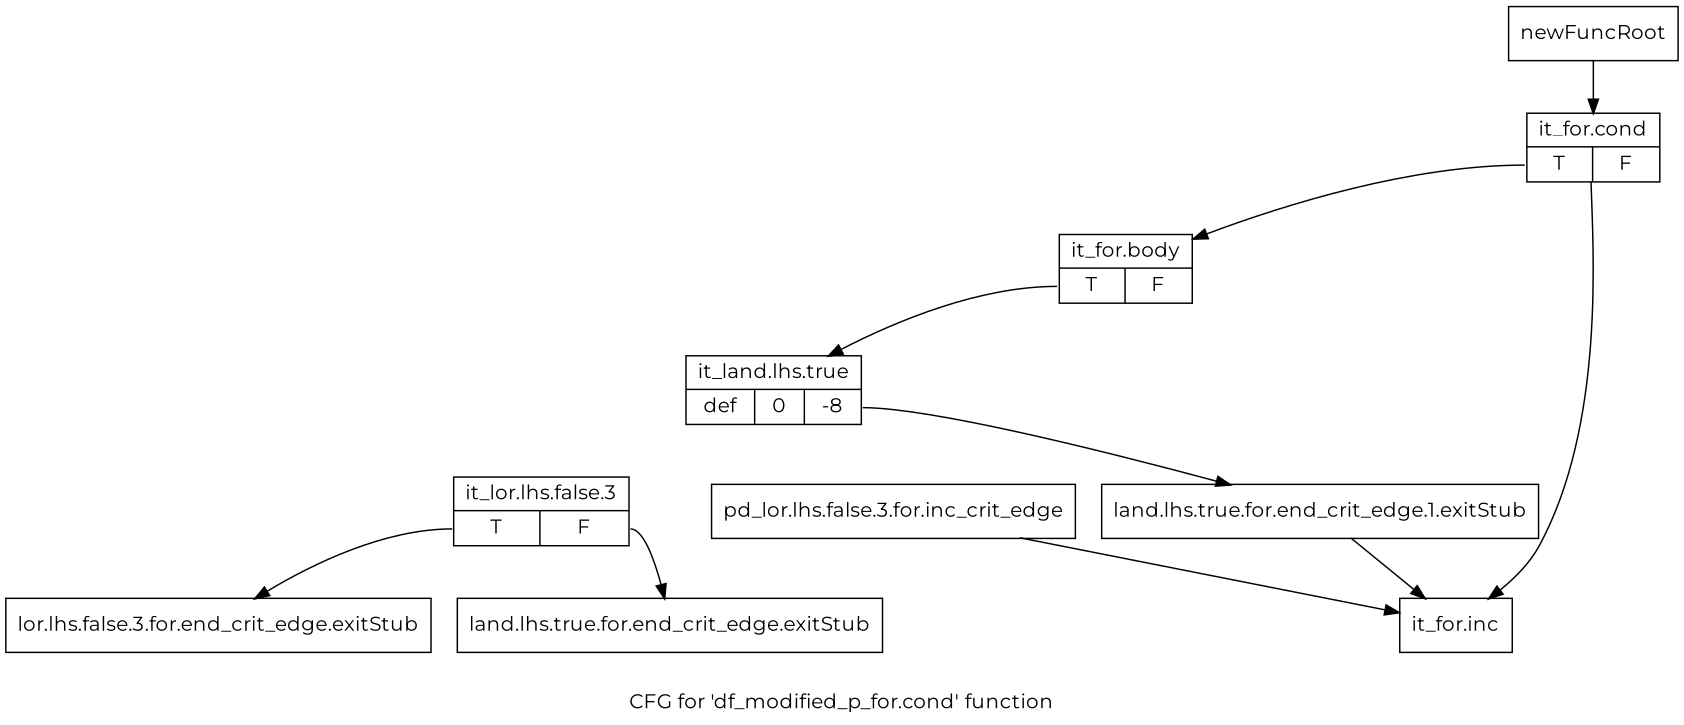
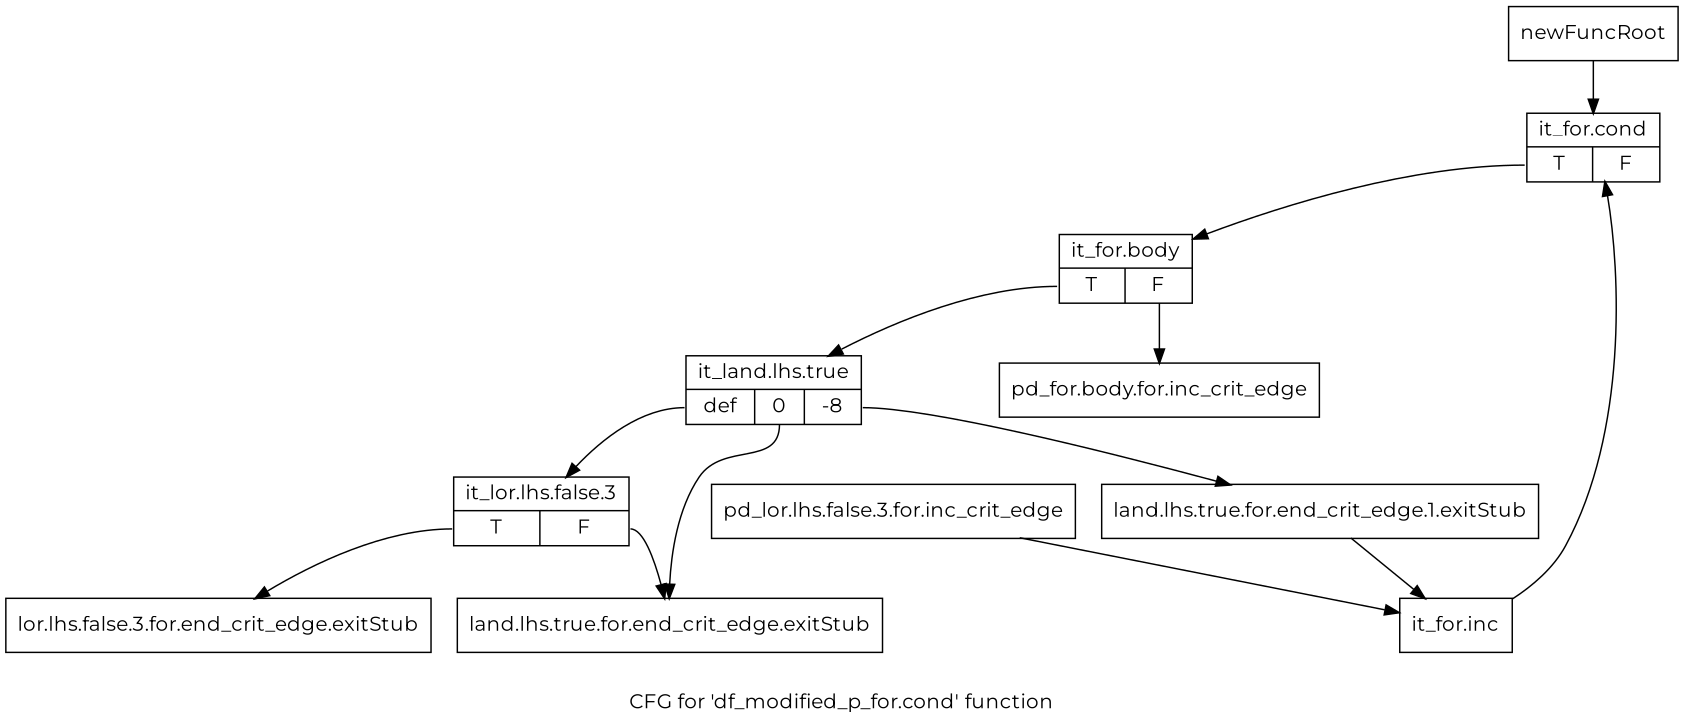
node "pd_for.body.for.inc_crit_edge": added
edge "it_for.cond" -> "it_for.inc": reversed
edge "it_land.lhs.true" -> "it_lor.lhs.false.3": added
edge "it_land.lhs.true" -> "land.lhs.true.for.end_crit_edge.exitStub": added
